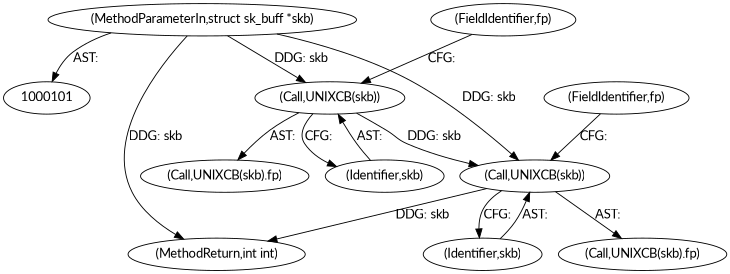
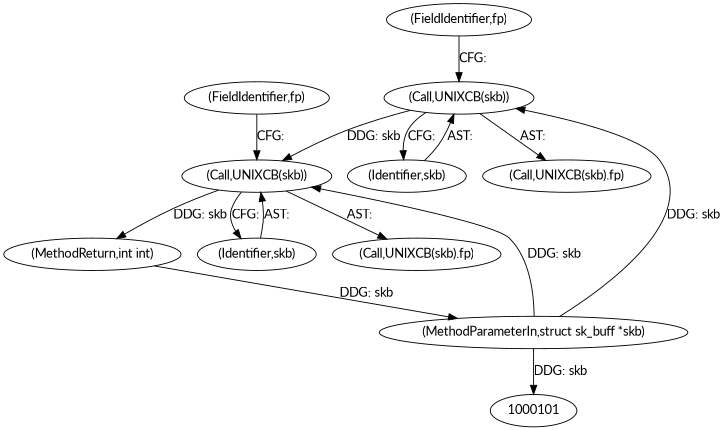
edge "(MethodParameterIn,struct sk_buff *skb)" -> "1000101": label "AST: " -> "DDG: skb"
edge "(MethodParameterIn,struct sk_buff *skb)" -> "(MethodReturn,int int)": reversed
